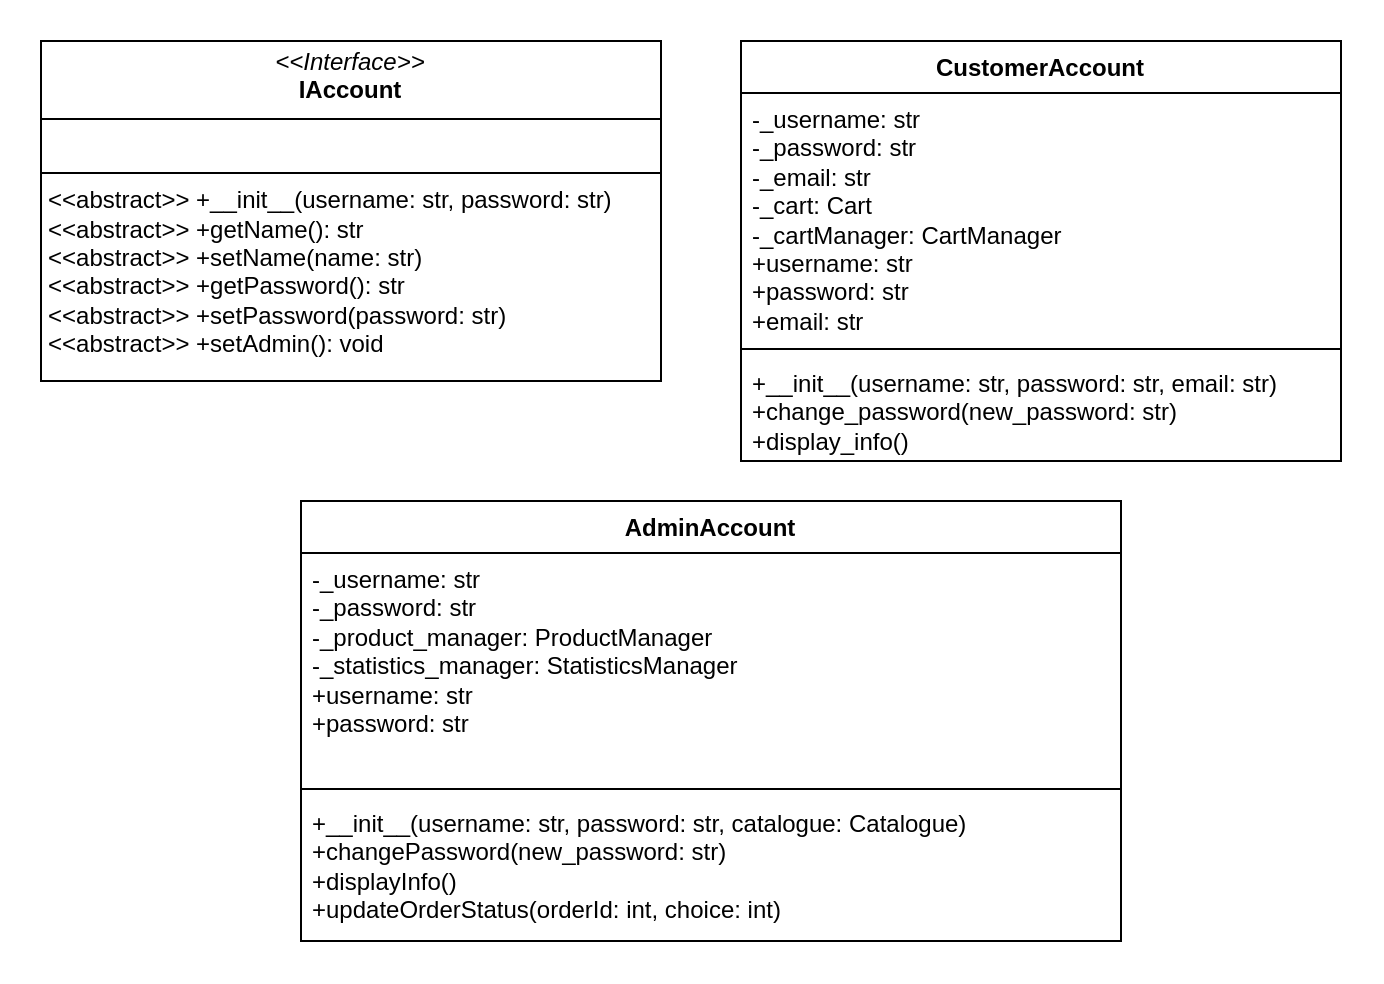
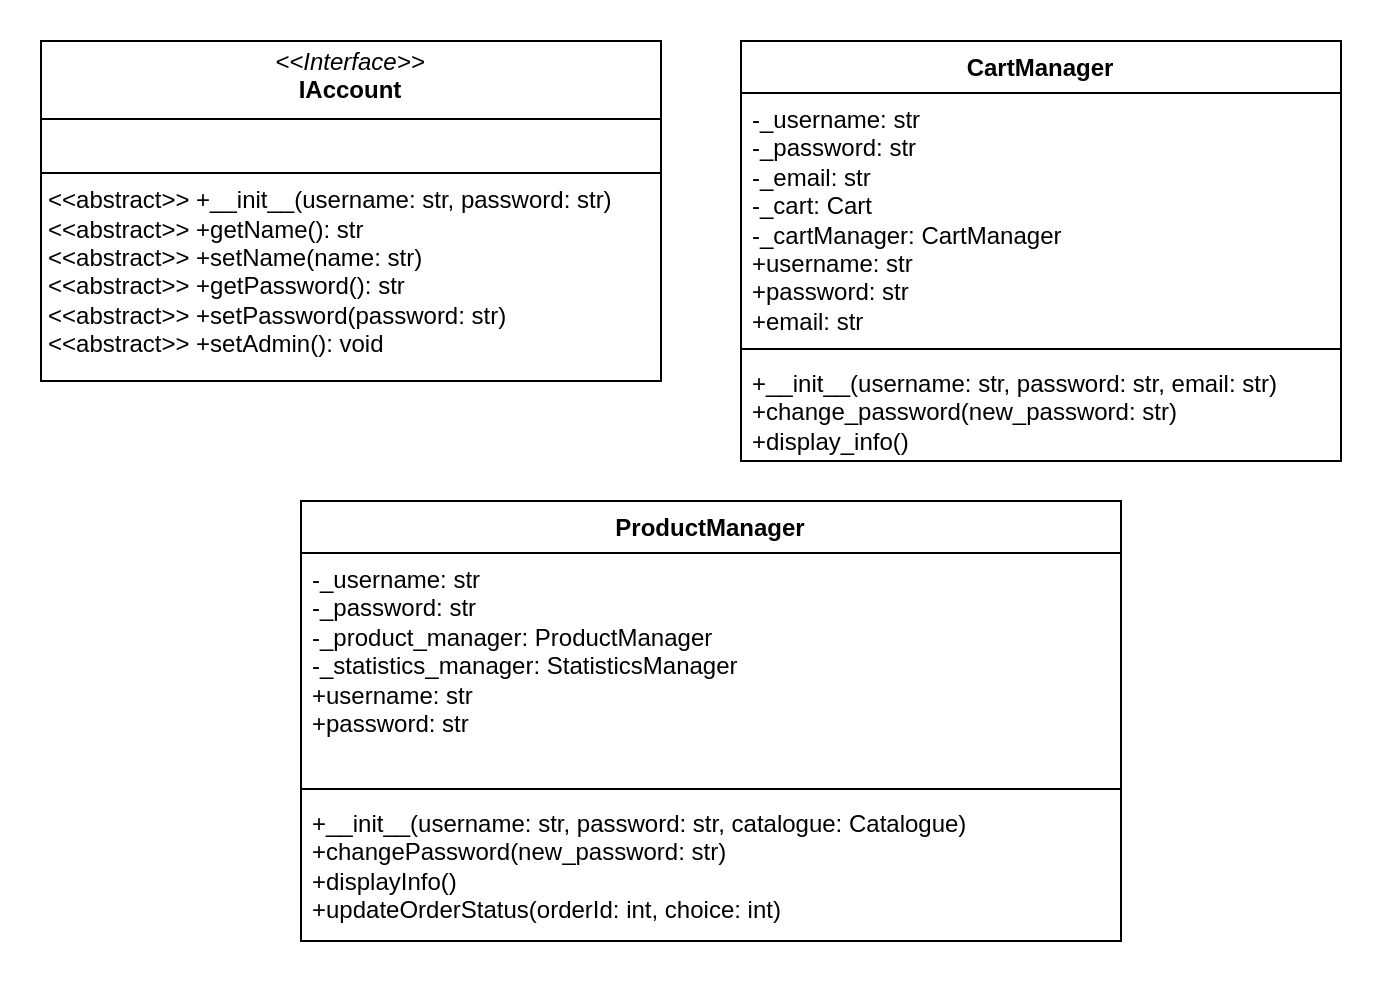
node "CustomerAccount": label "CustomerAccount" -> "CartManager"
node "AdminAccount": label "AdminAccount" -> "ProductManager"
